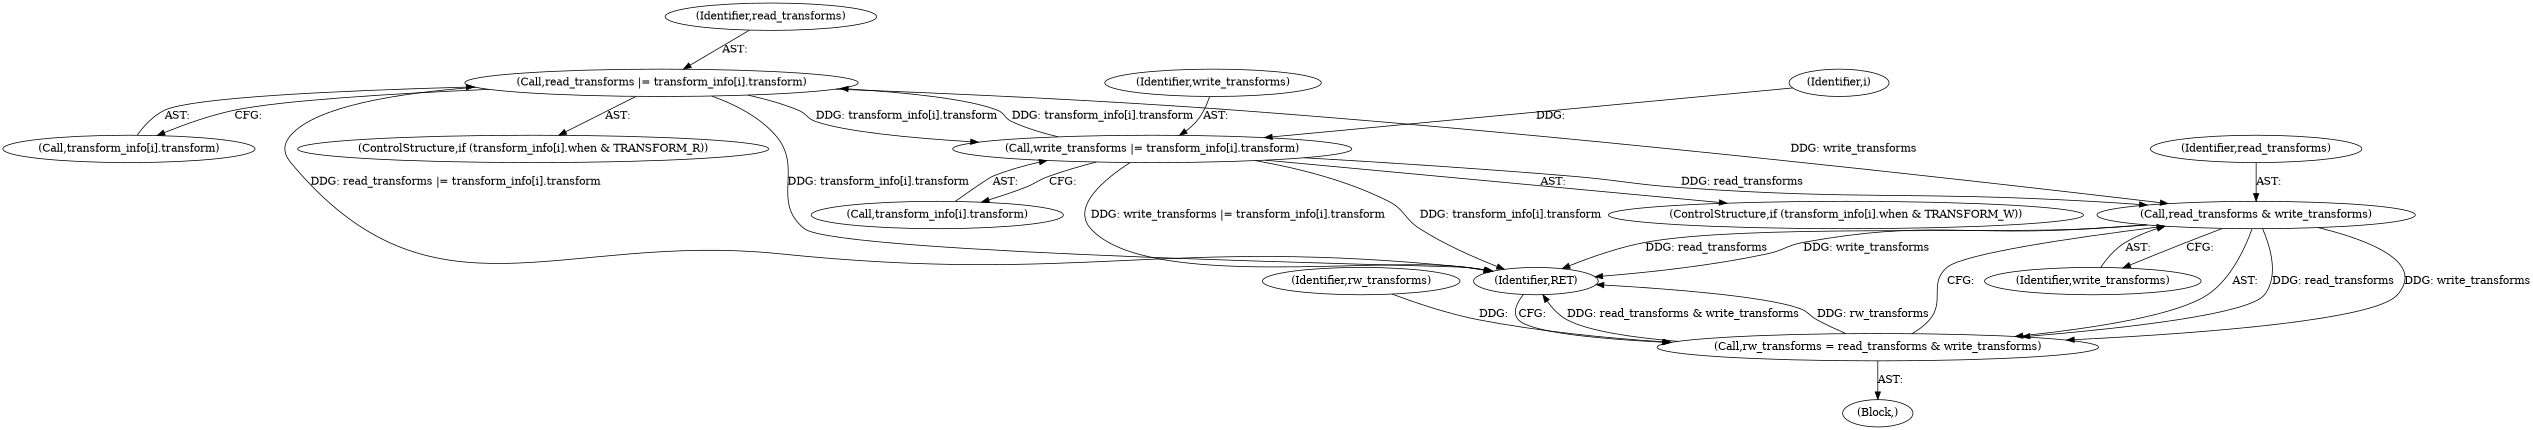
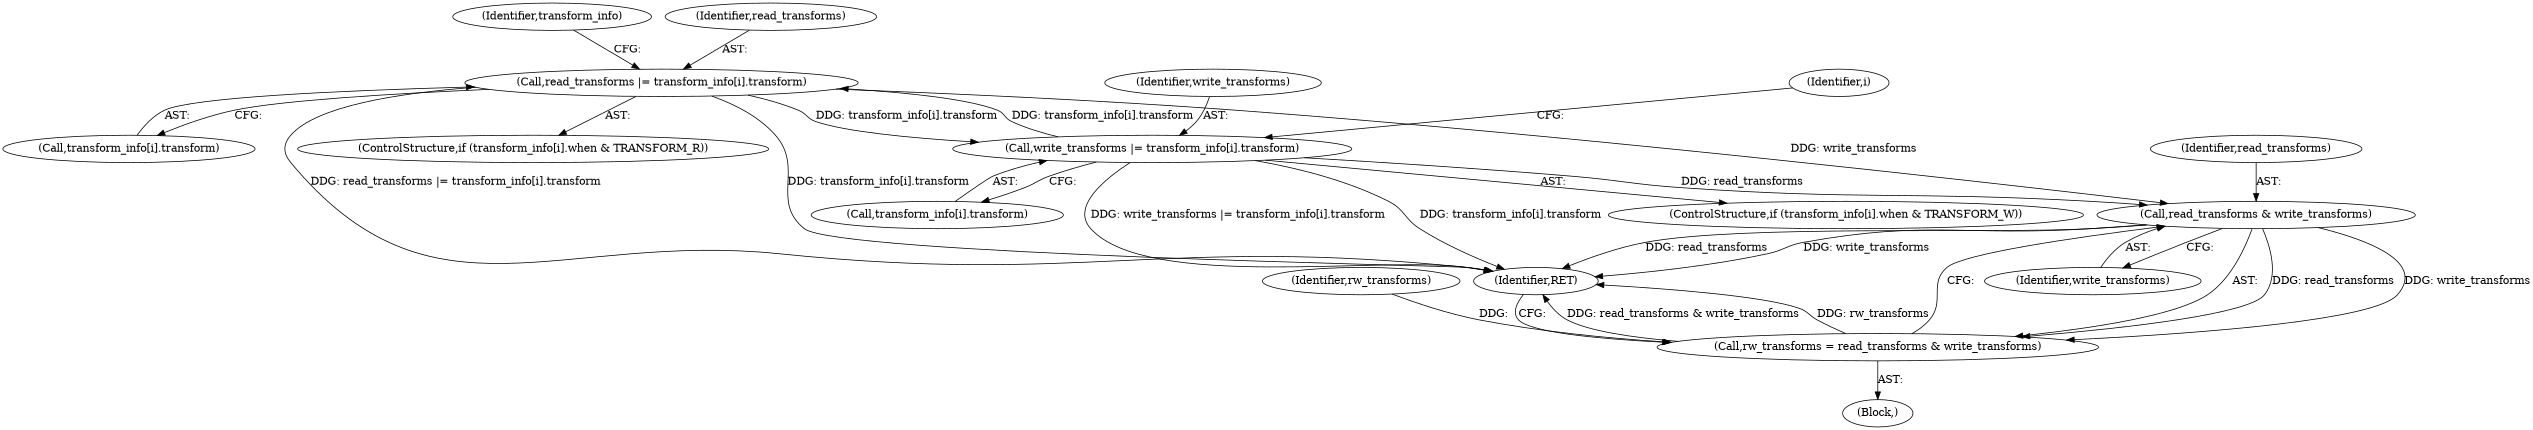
node "(Identifier,transform_info)": added
edge "(Identifier,i)" -> "(Call,write_transforms |= transform_info[i].transform)": label "DDG: " -> "CFG: "
